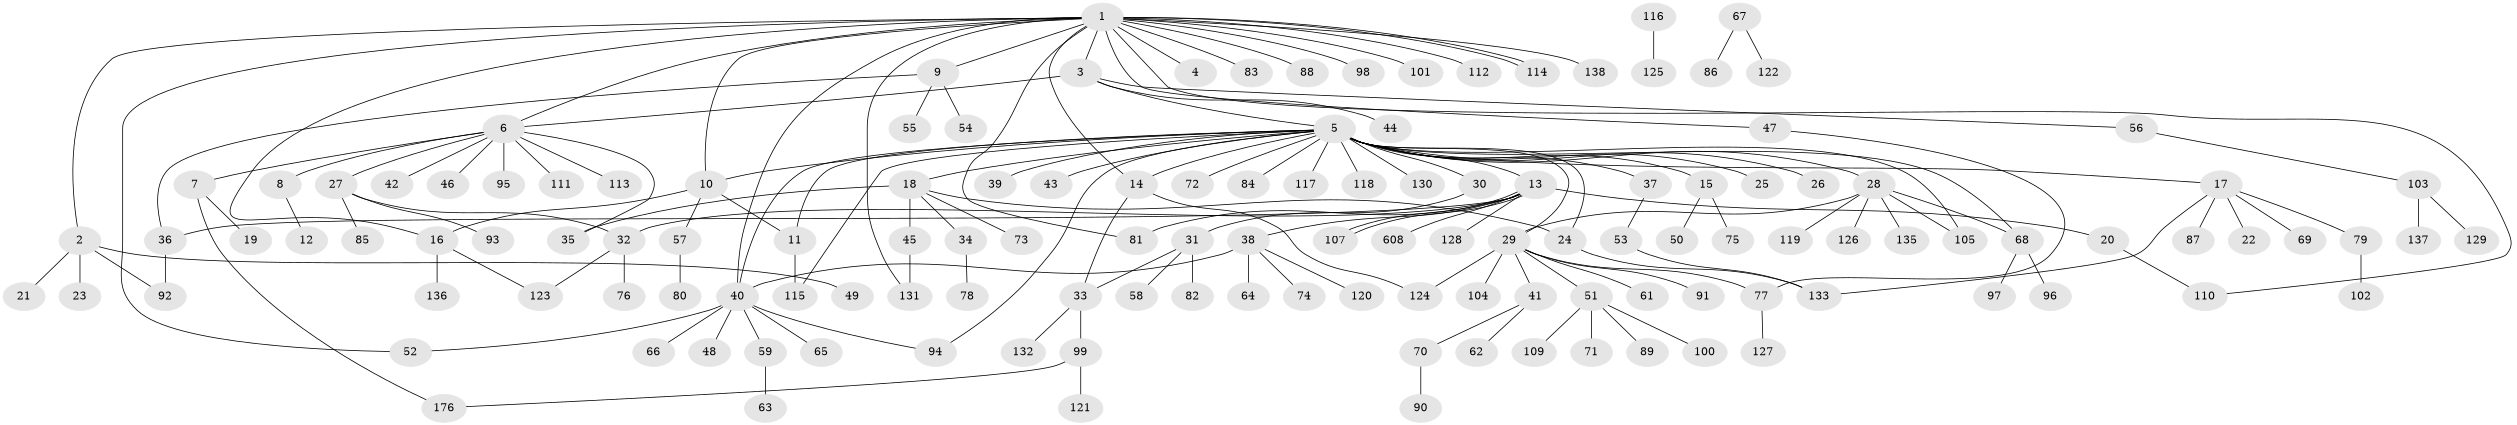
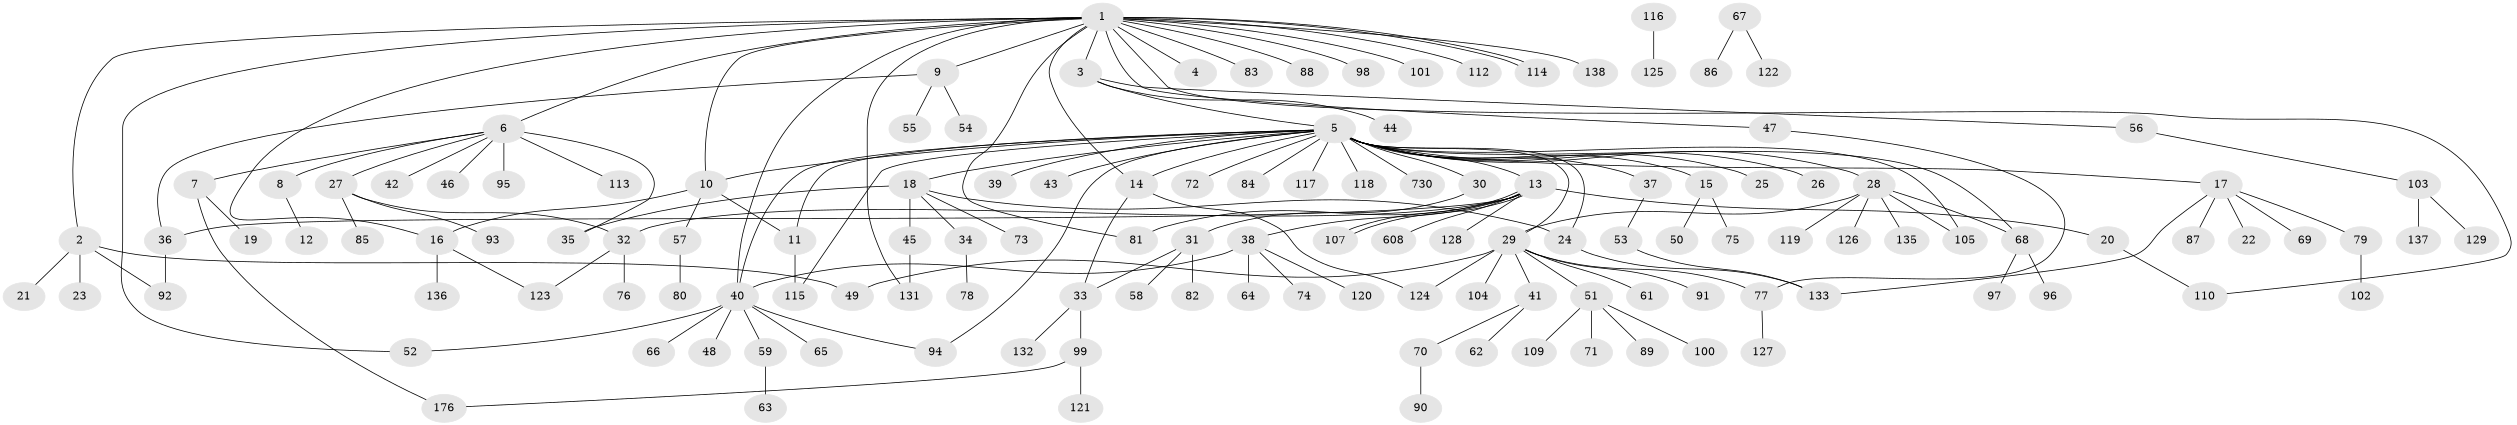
edge "3" -- "6": removed
node "111": removed
node "130": label "130" -> "730"
edge "29" -- "49": added
